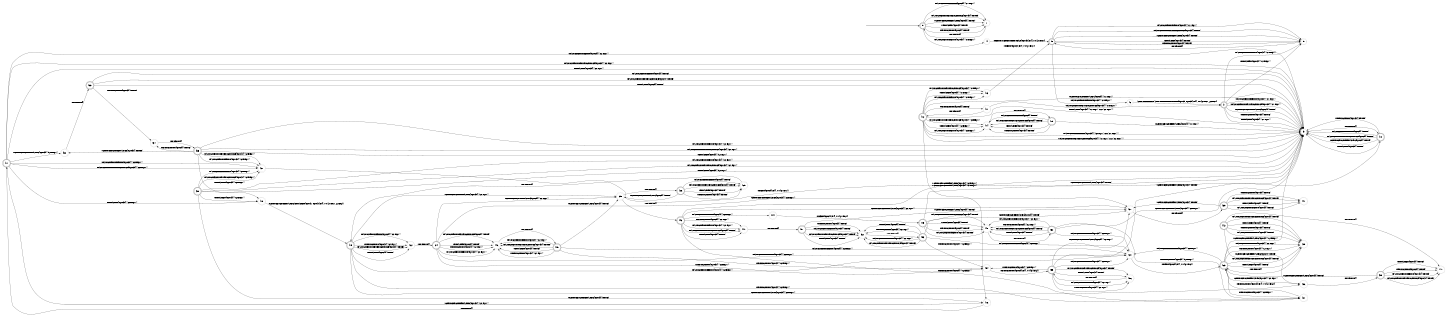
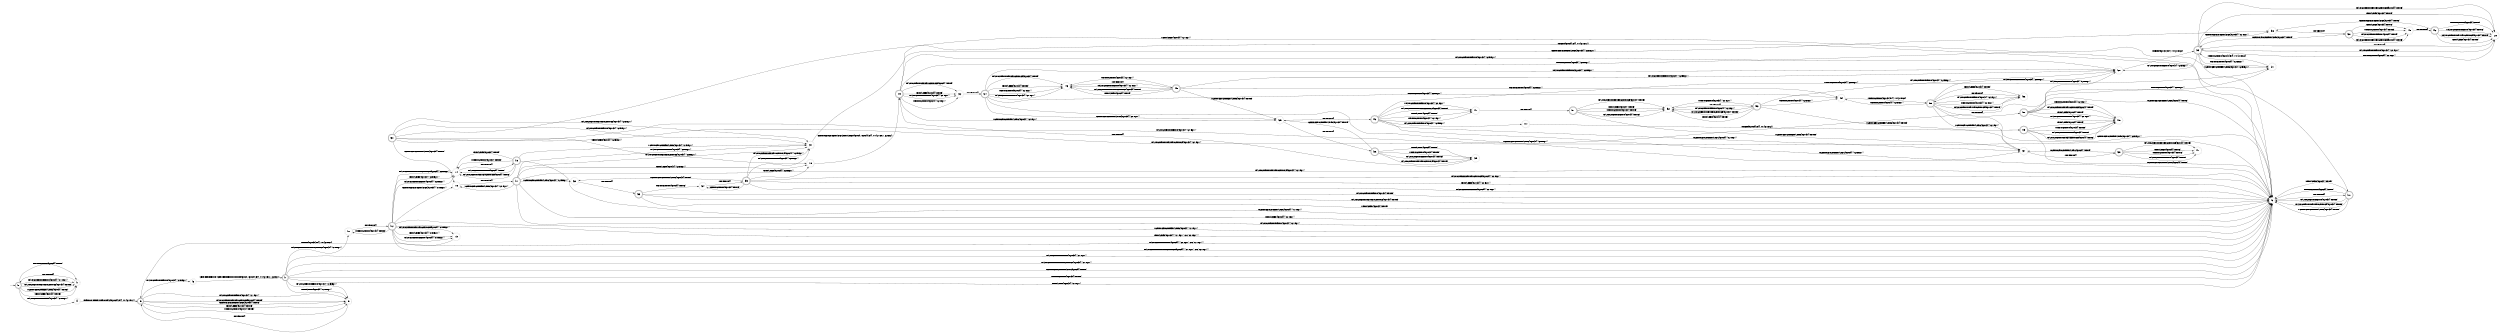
edge "l11" -> "l7": reversed
edge "l15" -> "l31": added, label "?CHANGE_CIPHER_SPEC[epoch]|((c1==p1))"
edge "l42" -> "l40": reversed
edge "l48" -> "l50": now "l55" -> "l50"
